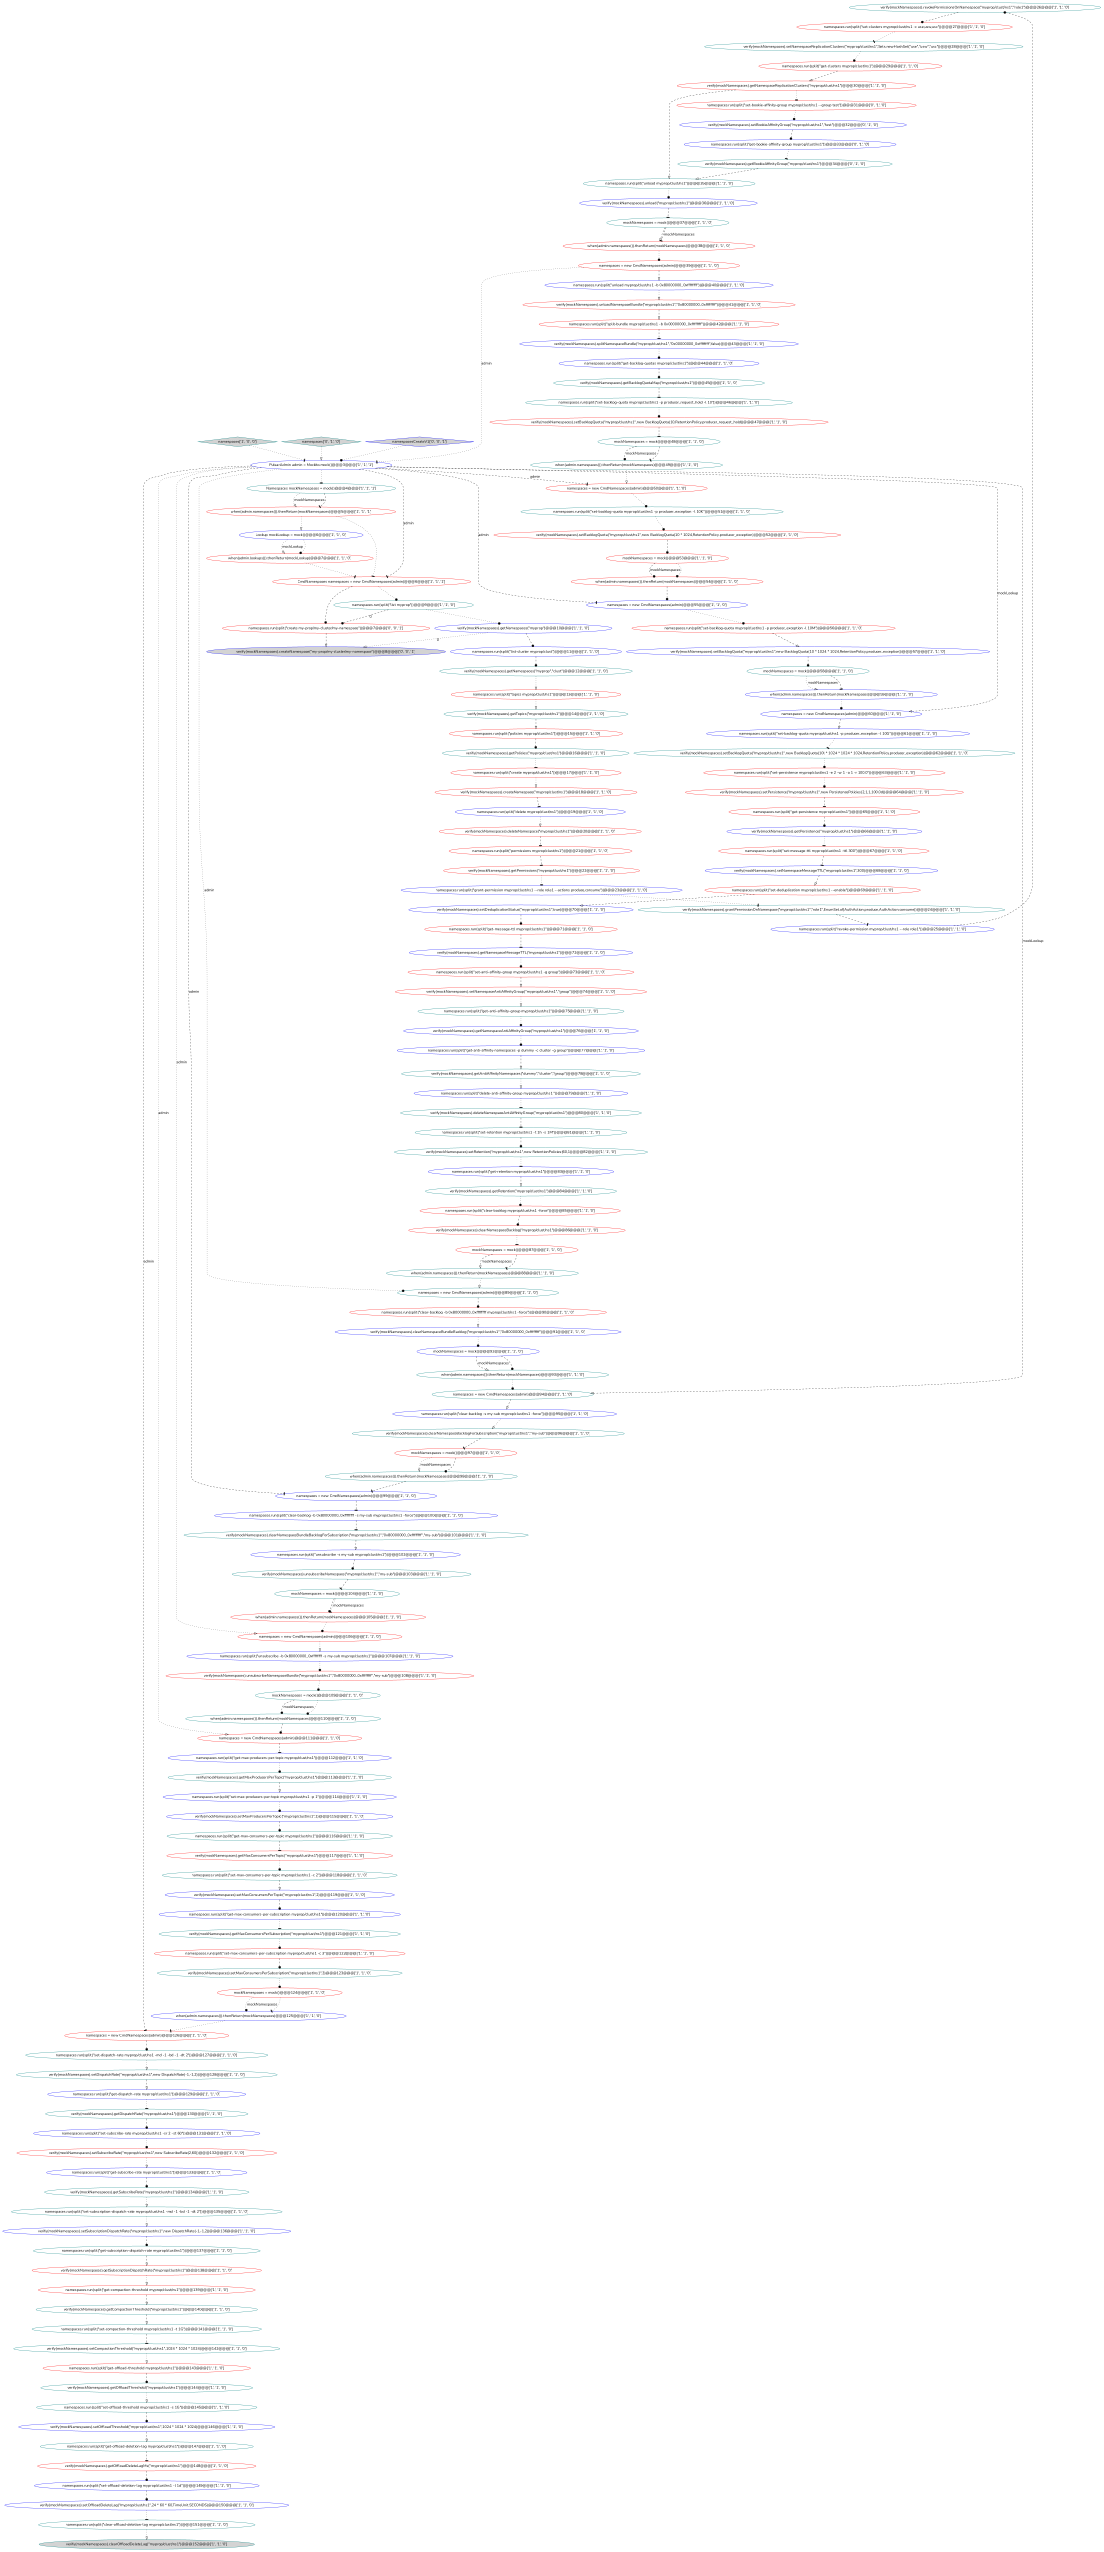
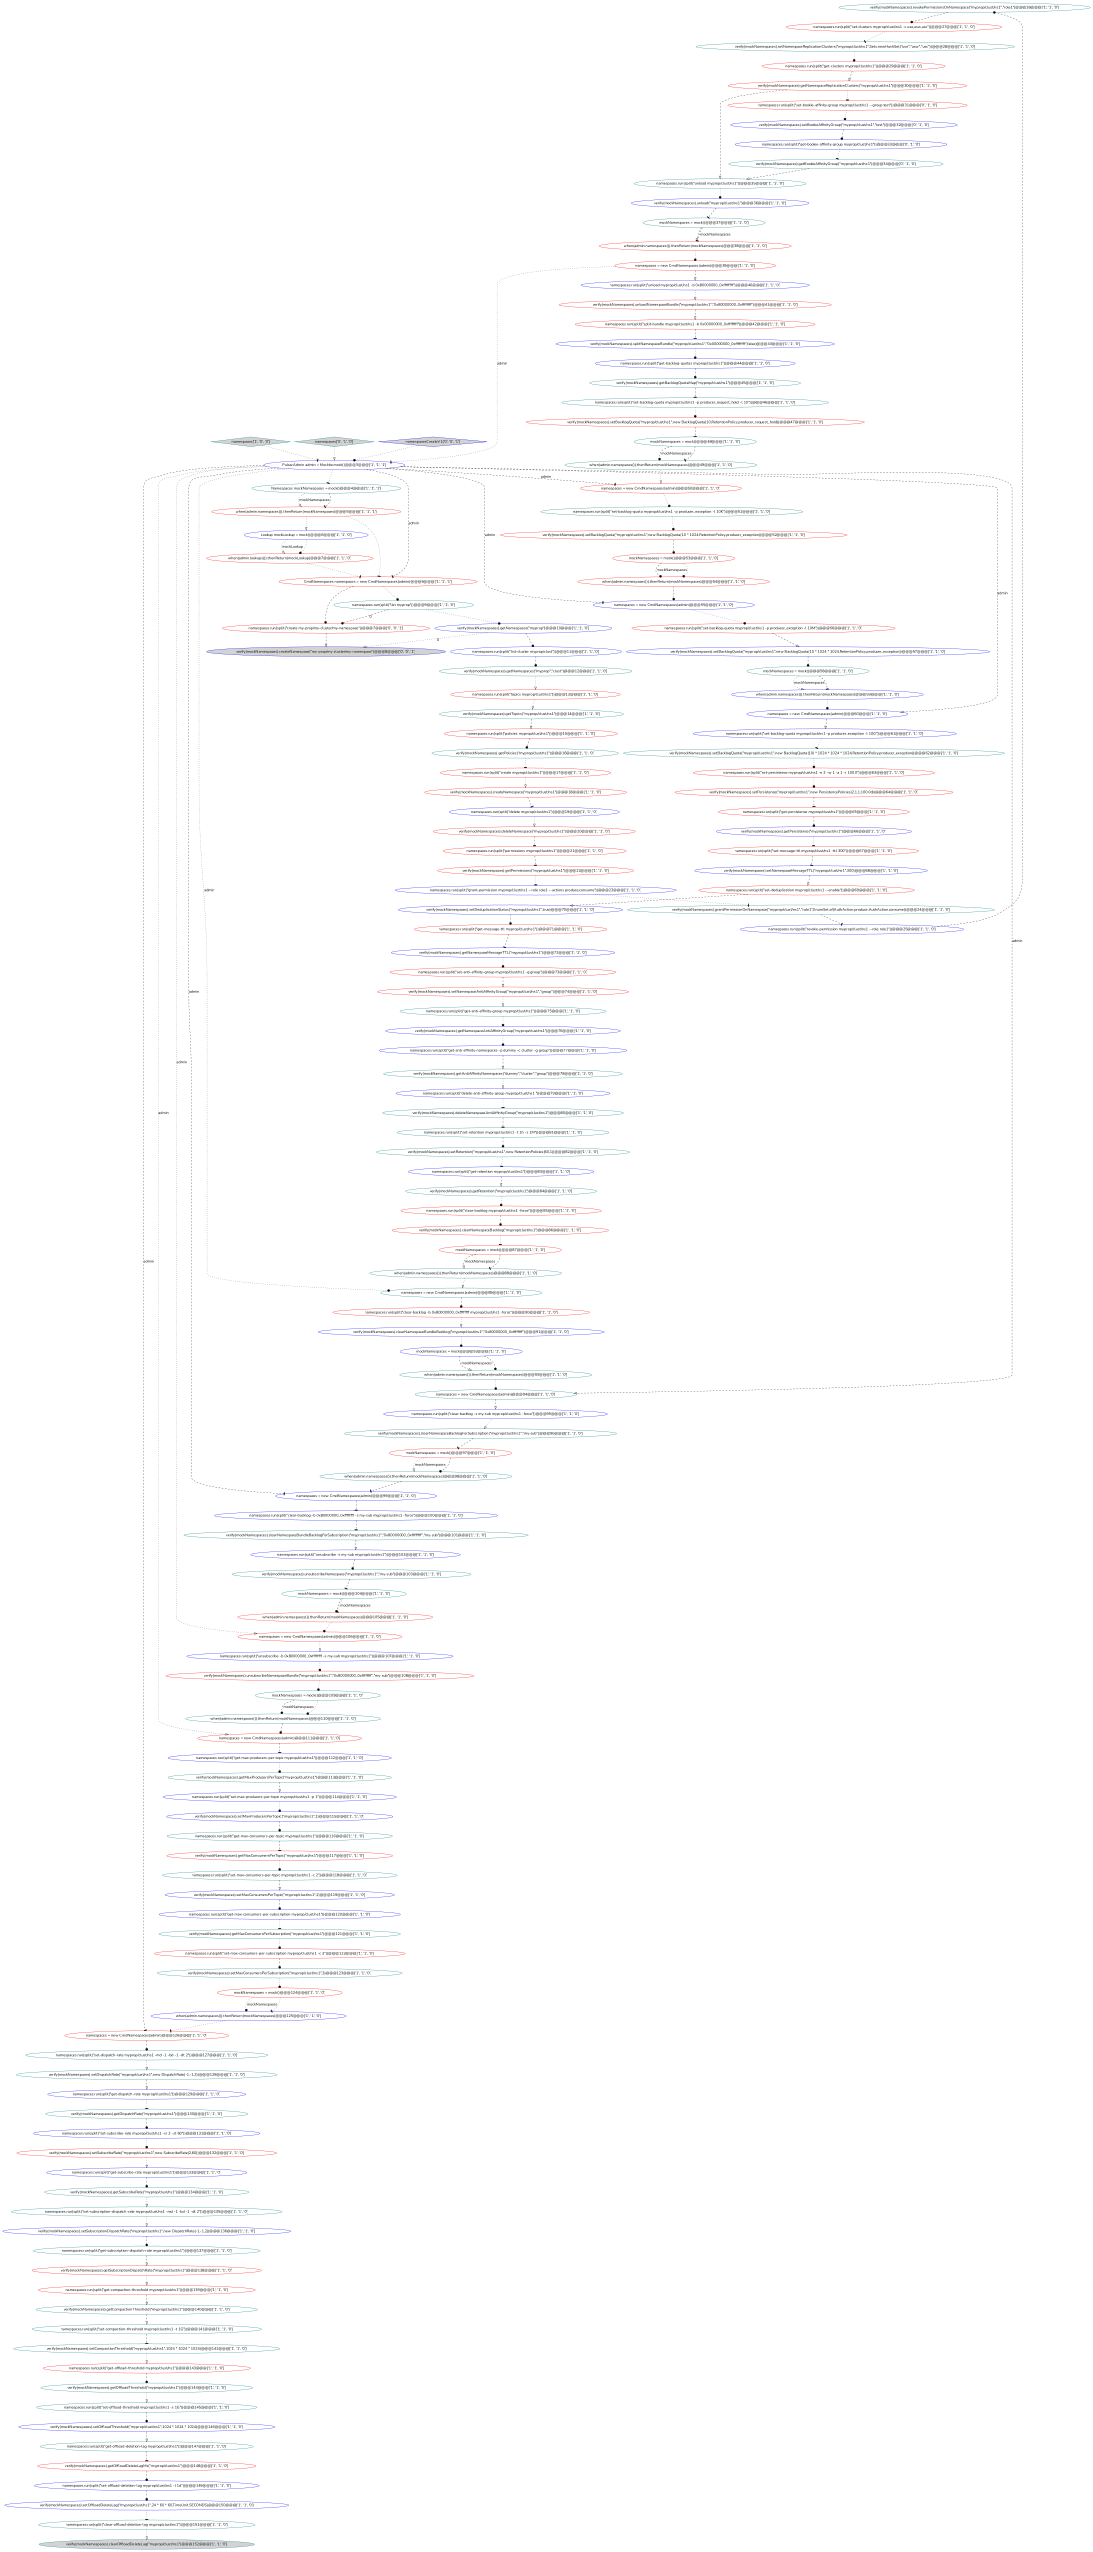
edge "PulsarAdmin admin = Mockito.mock()@@@3@@@['1', '1', '1']" -> "namespaces = new CmdNamespaces(admin)@@@60@@@['1', '1', '0']": label "mockLookup" -> "admin"
edge "PulsarAdmin admin = Mockito.mock()@@@3@@@['1', '1', '1']" -> "namespaces = new CmdNamespaces(admin)@@@94@@@['1', '1', '0']": label "mockLookup" -> "admin"
